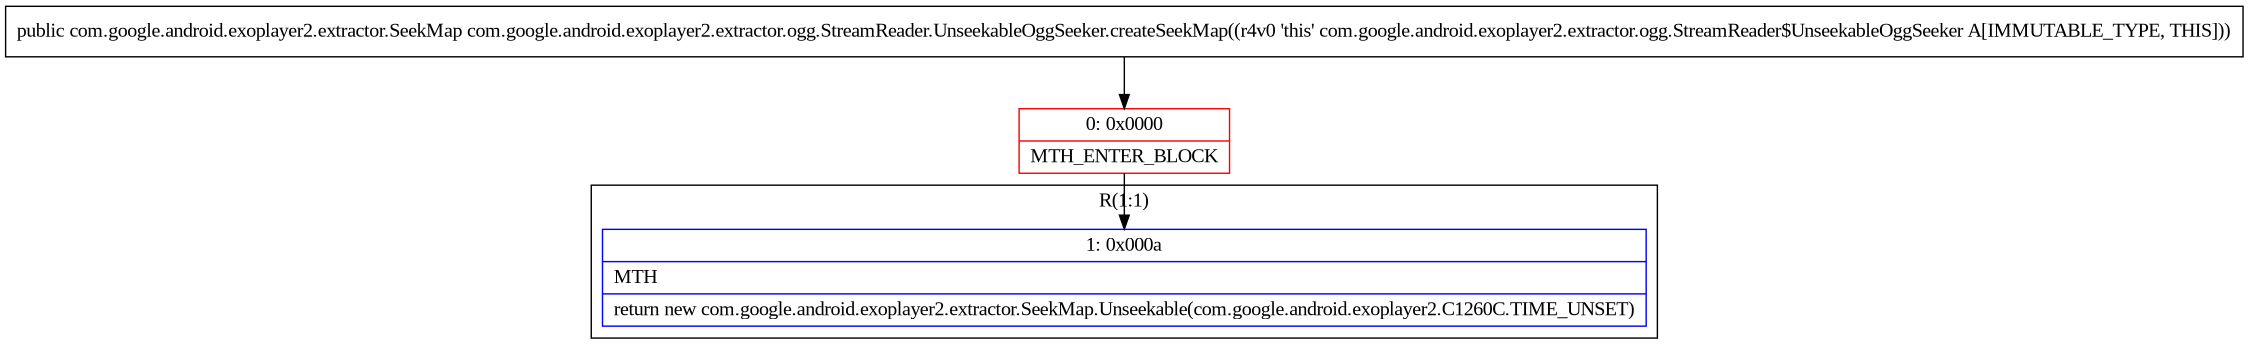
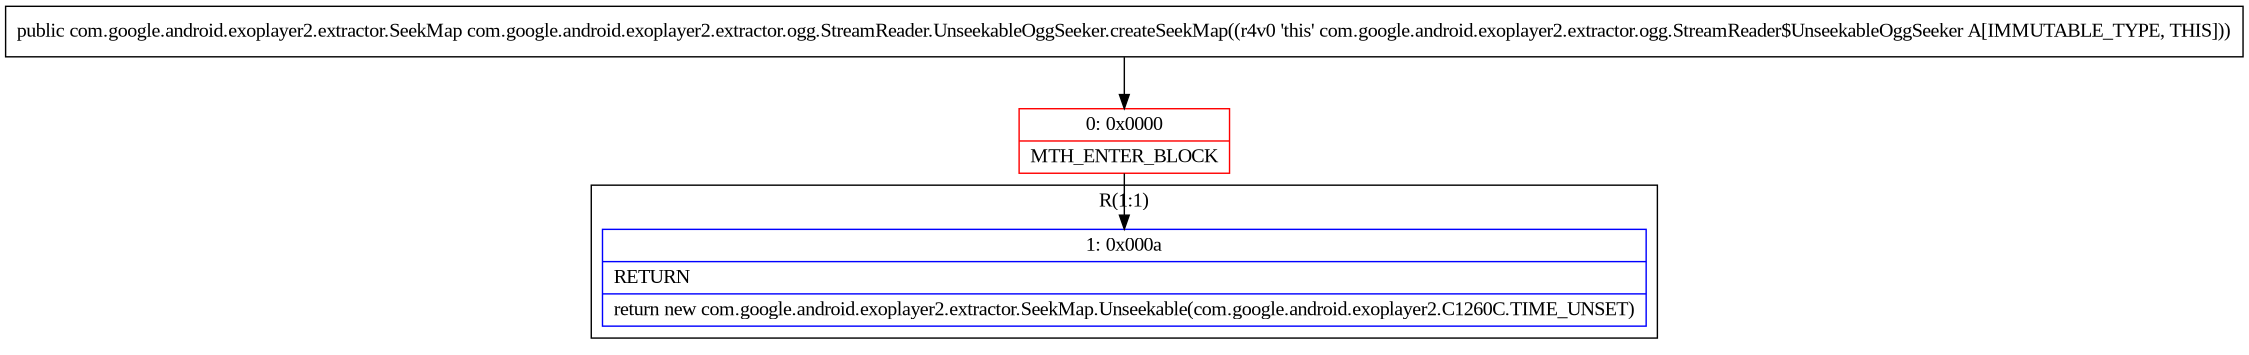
node "1: 0x000a": text "MTH" -> "RETURN"
